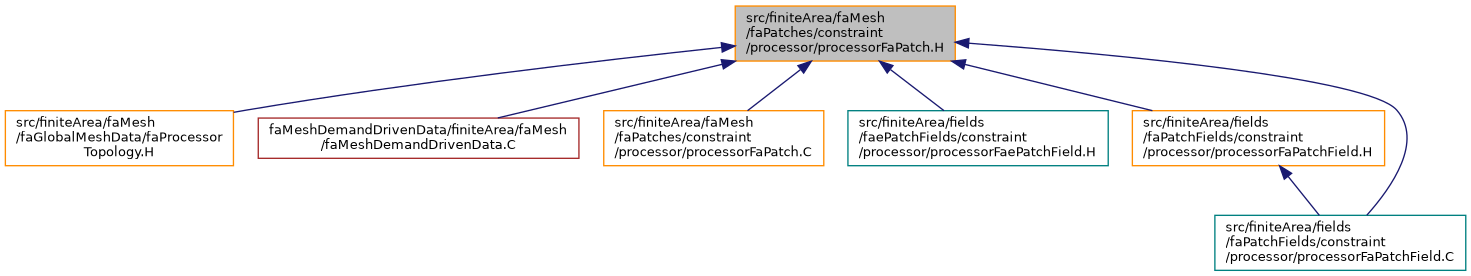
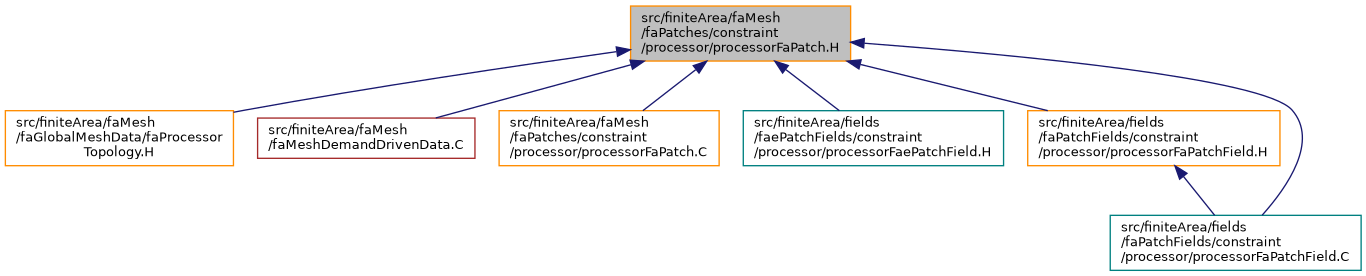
node "faMeshDemandDrivenData/finiteArea/faMesh /faMeshDemandDrivenData.C": label "faMeshDemandDrivenData/finiteArea/faMesh /faMeshDemandDrivenData.C" -> "src/finiteArea/faMesh /faMeshDemandDrivenData.C"
